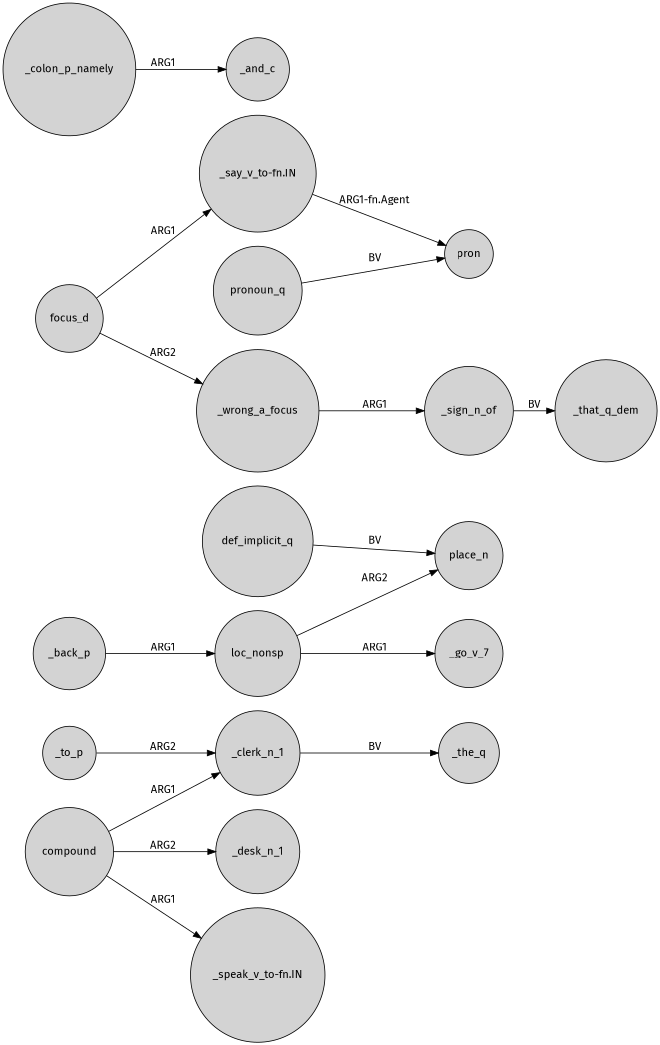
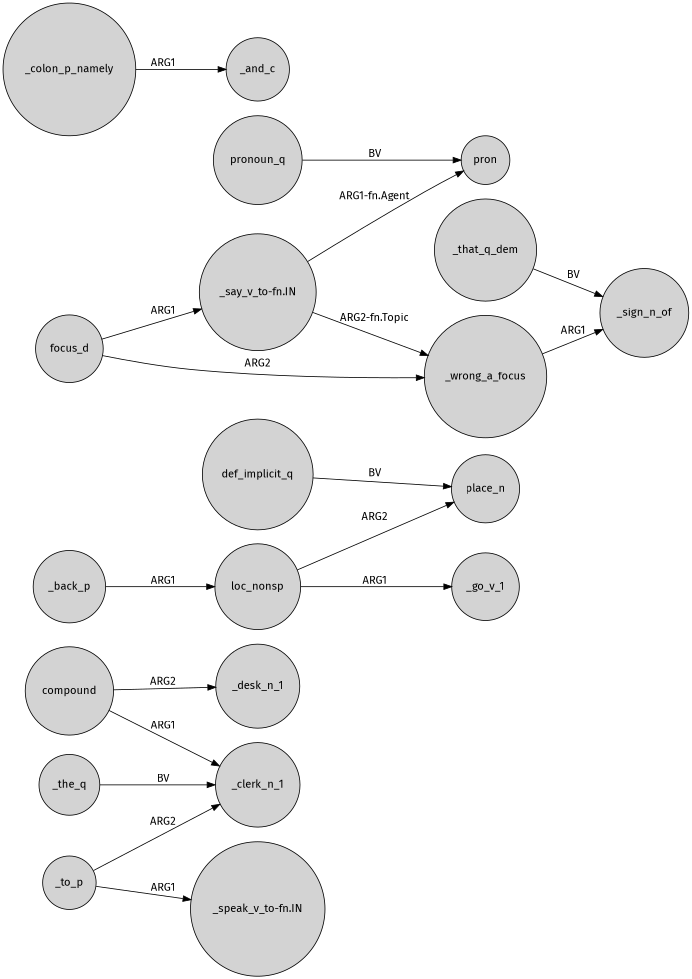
edge "_say_v_to-fn.IN" -> "_wrong_a_focus": added, label "ARG2-fn.Topic"
edge "_sign_n_of" -> "_that_q_dem": reversed
node "_go_v_7": label "_go_v_7" -> "_go_v_1"
edge "_clerk_n_1" -> "_the_q": reversed
edge "compound" -> "_speak_v_to-fn.IN": now "_to_p" -> "_speak_v_to-fn.IN"
